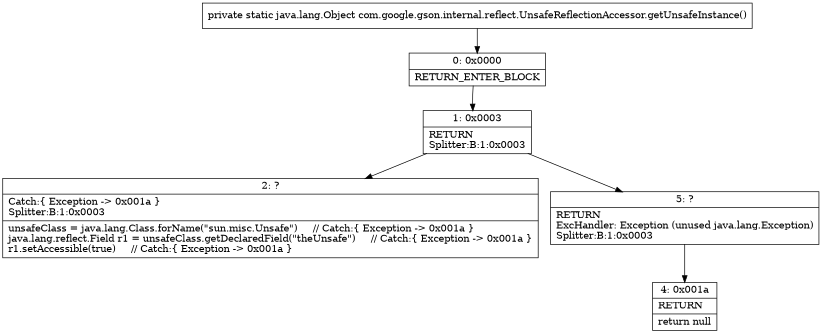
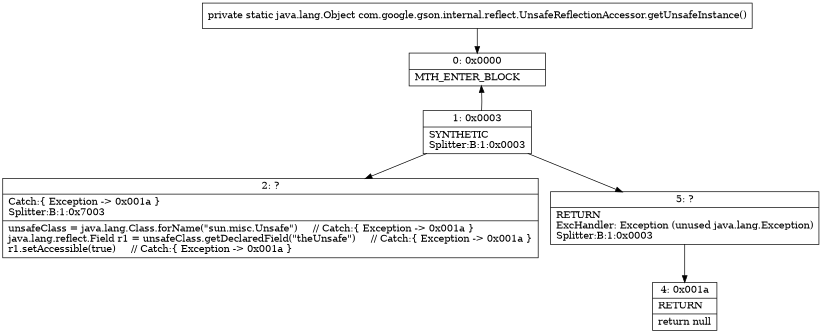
node "0: 0x0000": text "RETURN_ENTER_BLOCK" -> "MTH_ENTER_BLOCK"
edge "0: 0x0000" -> "1: 0x0003": reversed
node "1: 0x0003": text "RETURN" -> "SYNTHETIC"
node "2: ?": text "Splitter:B:1:0x0003" -> "Splitter:B:1:0x7003"
